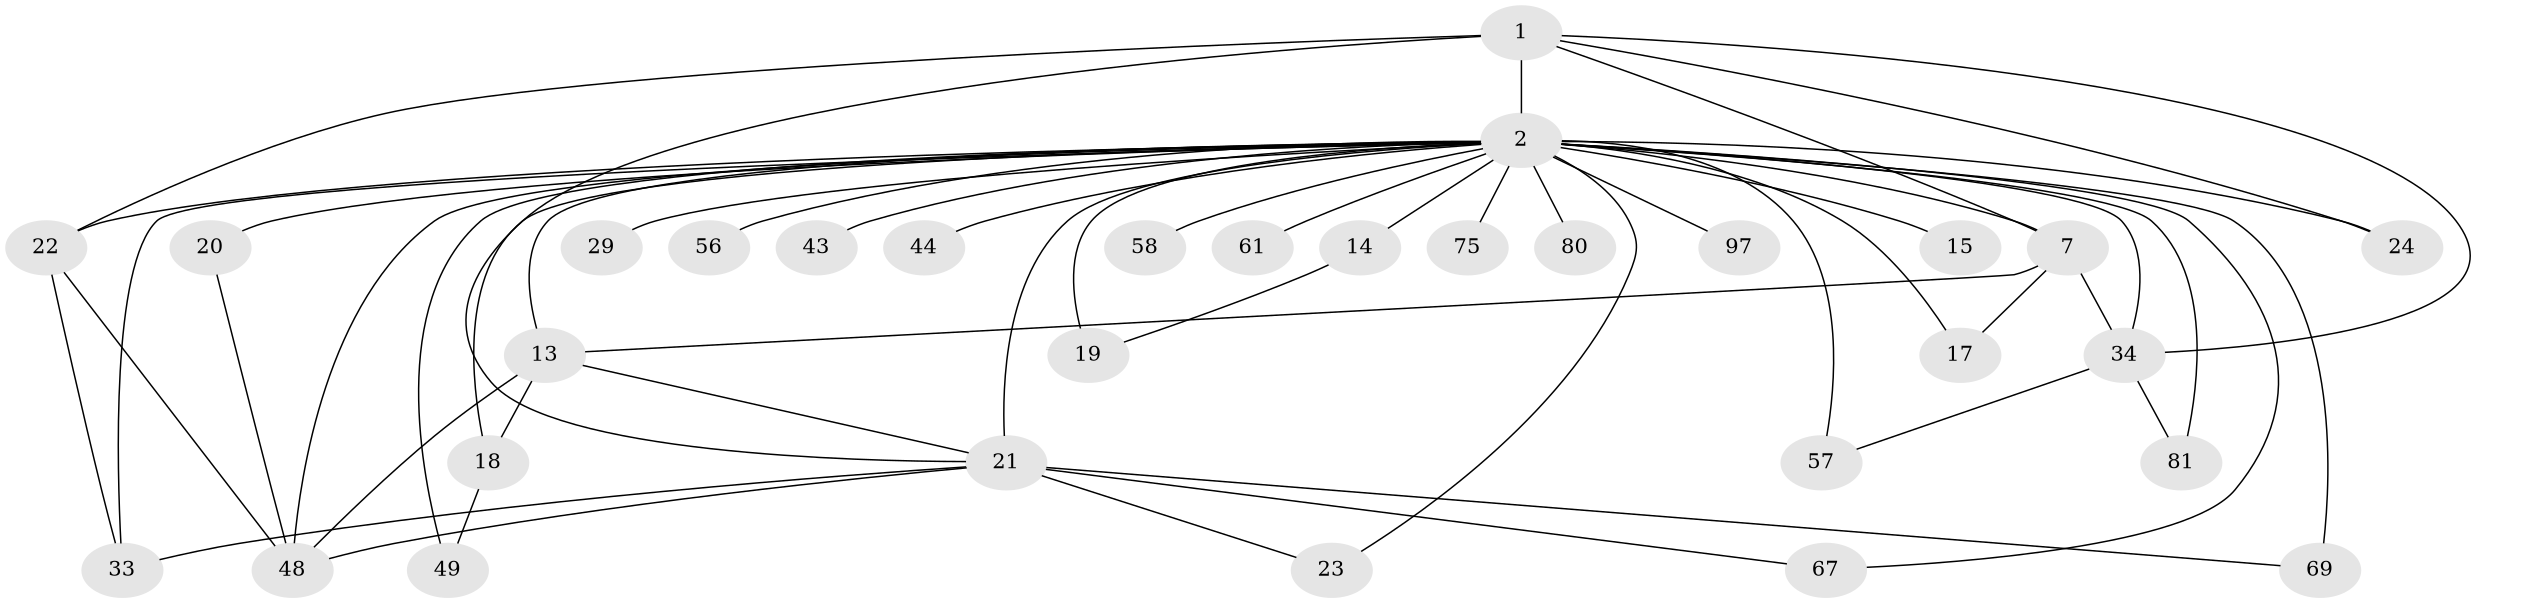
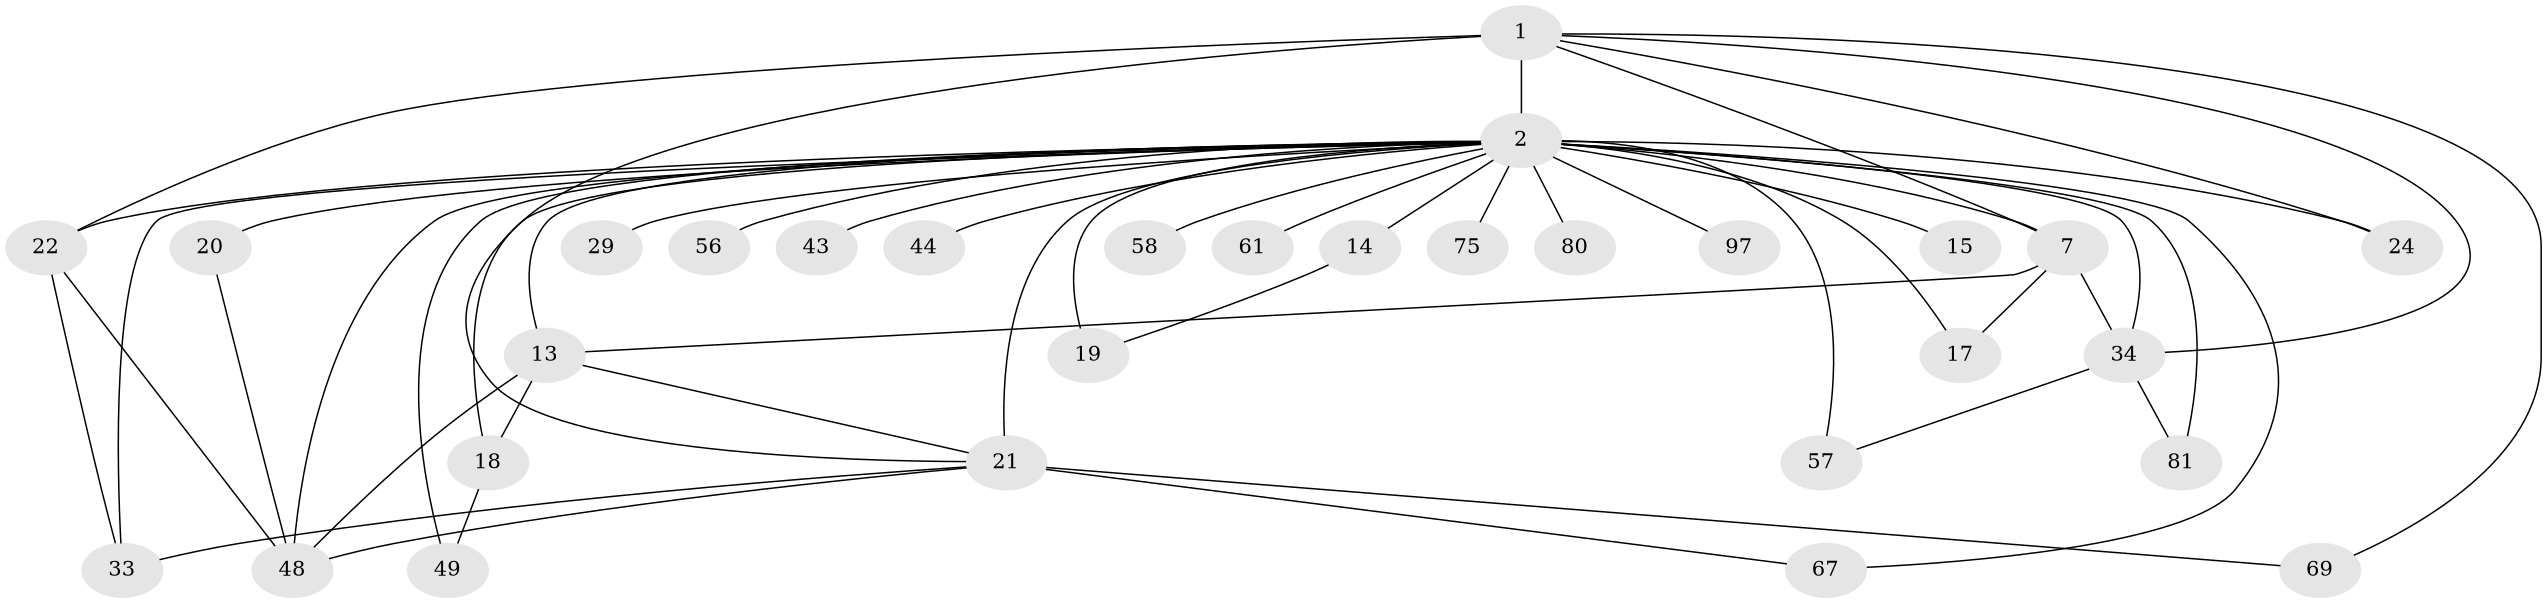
edge "2" -- "69": now "1" -- "69"
node "23": removed
